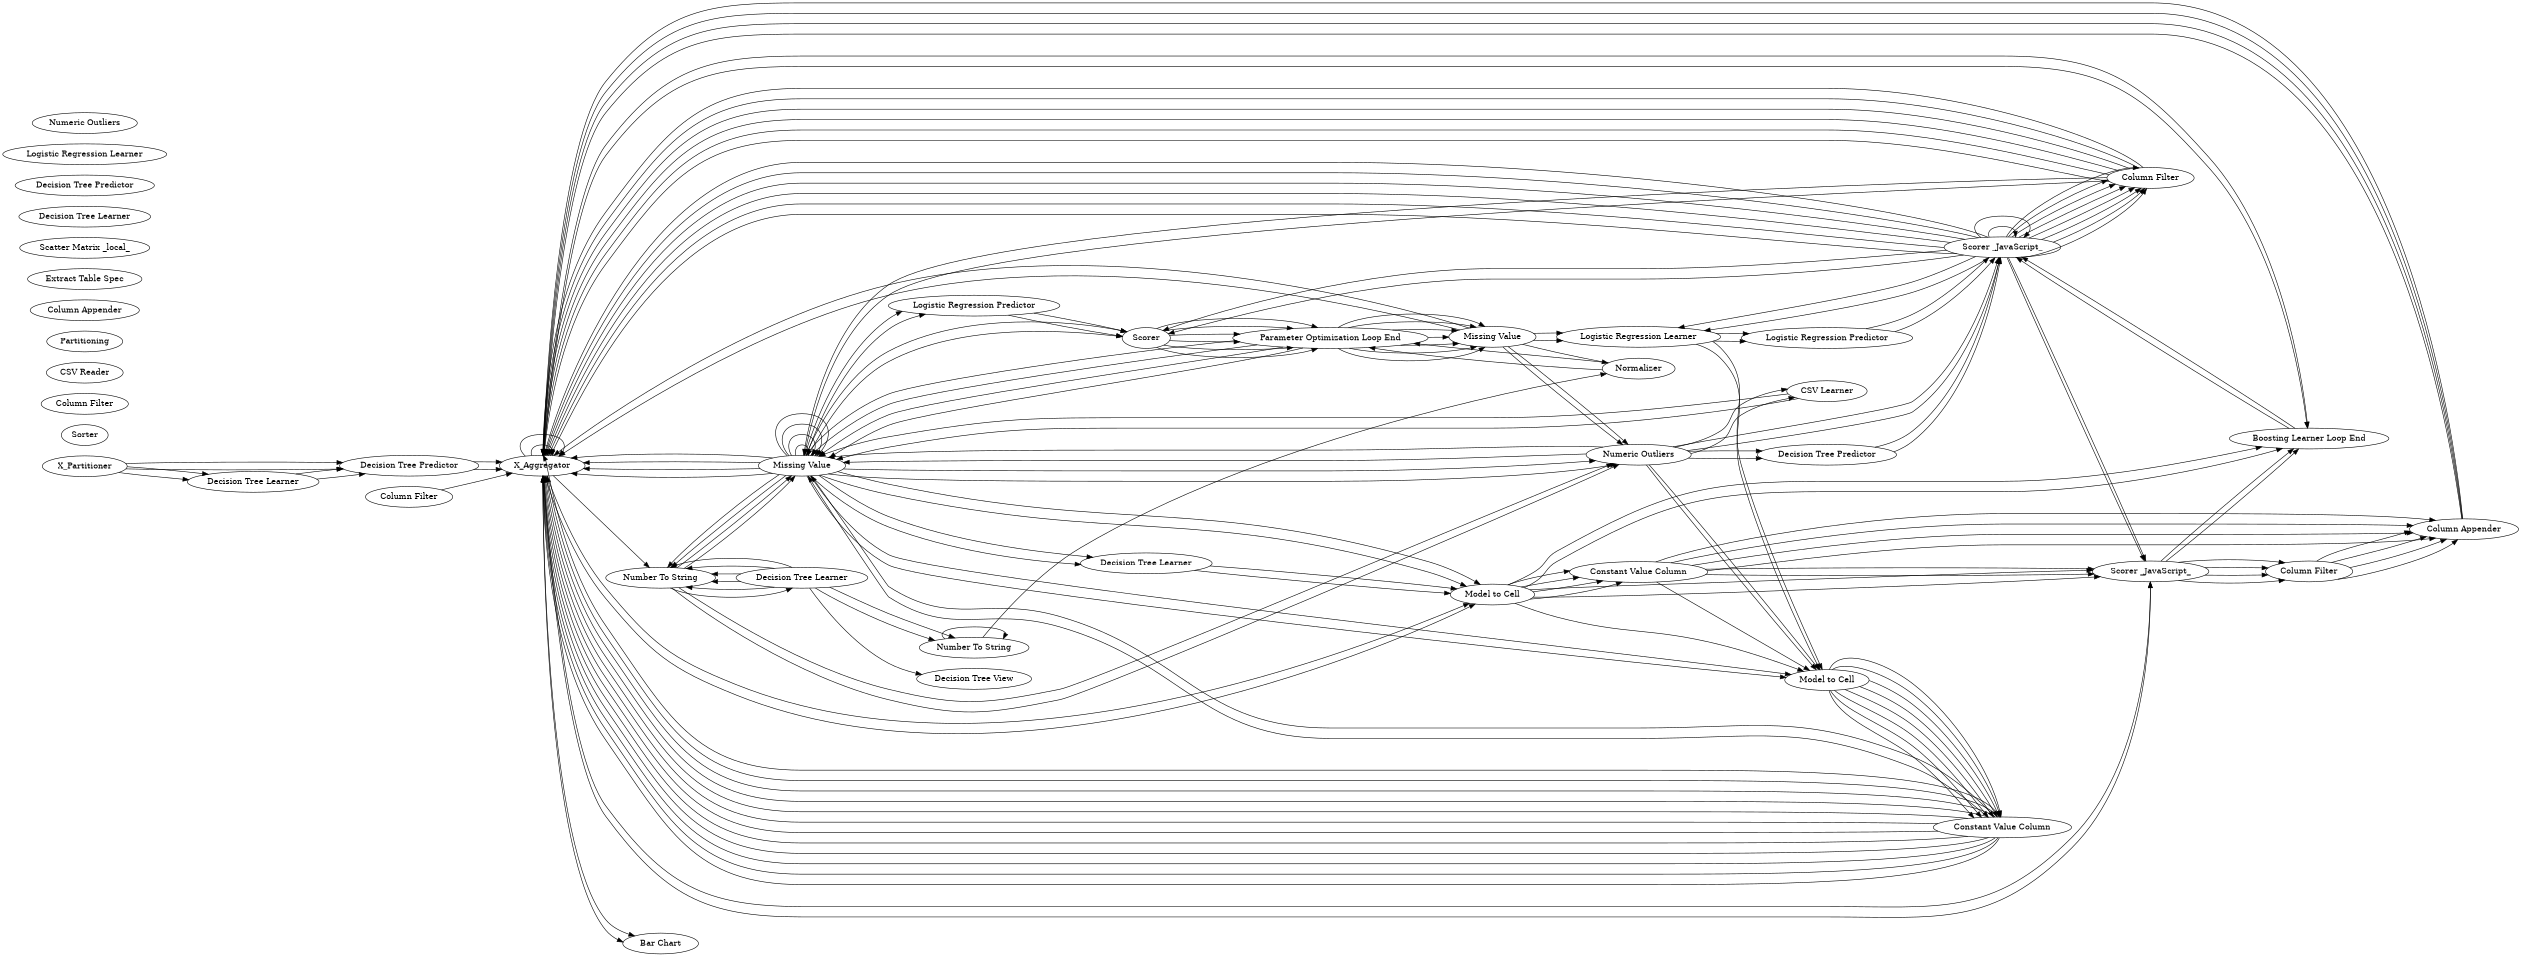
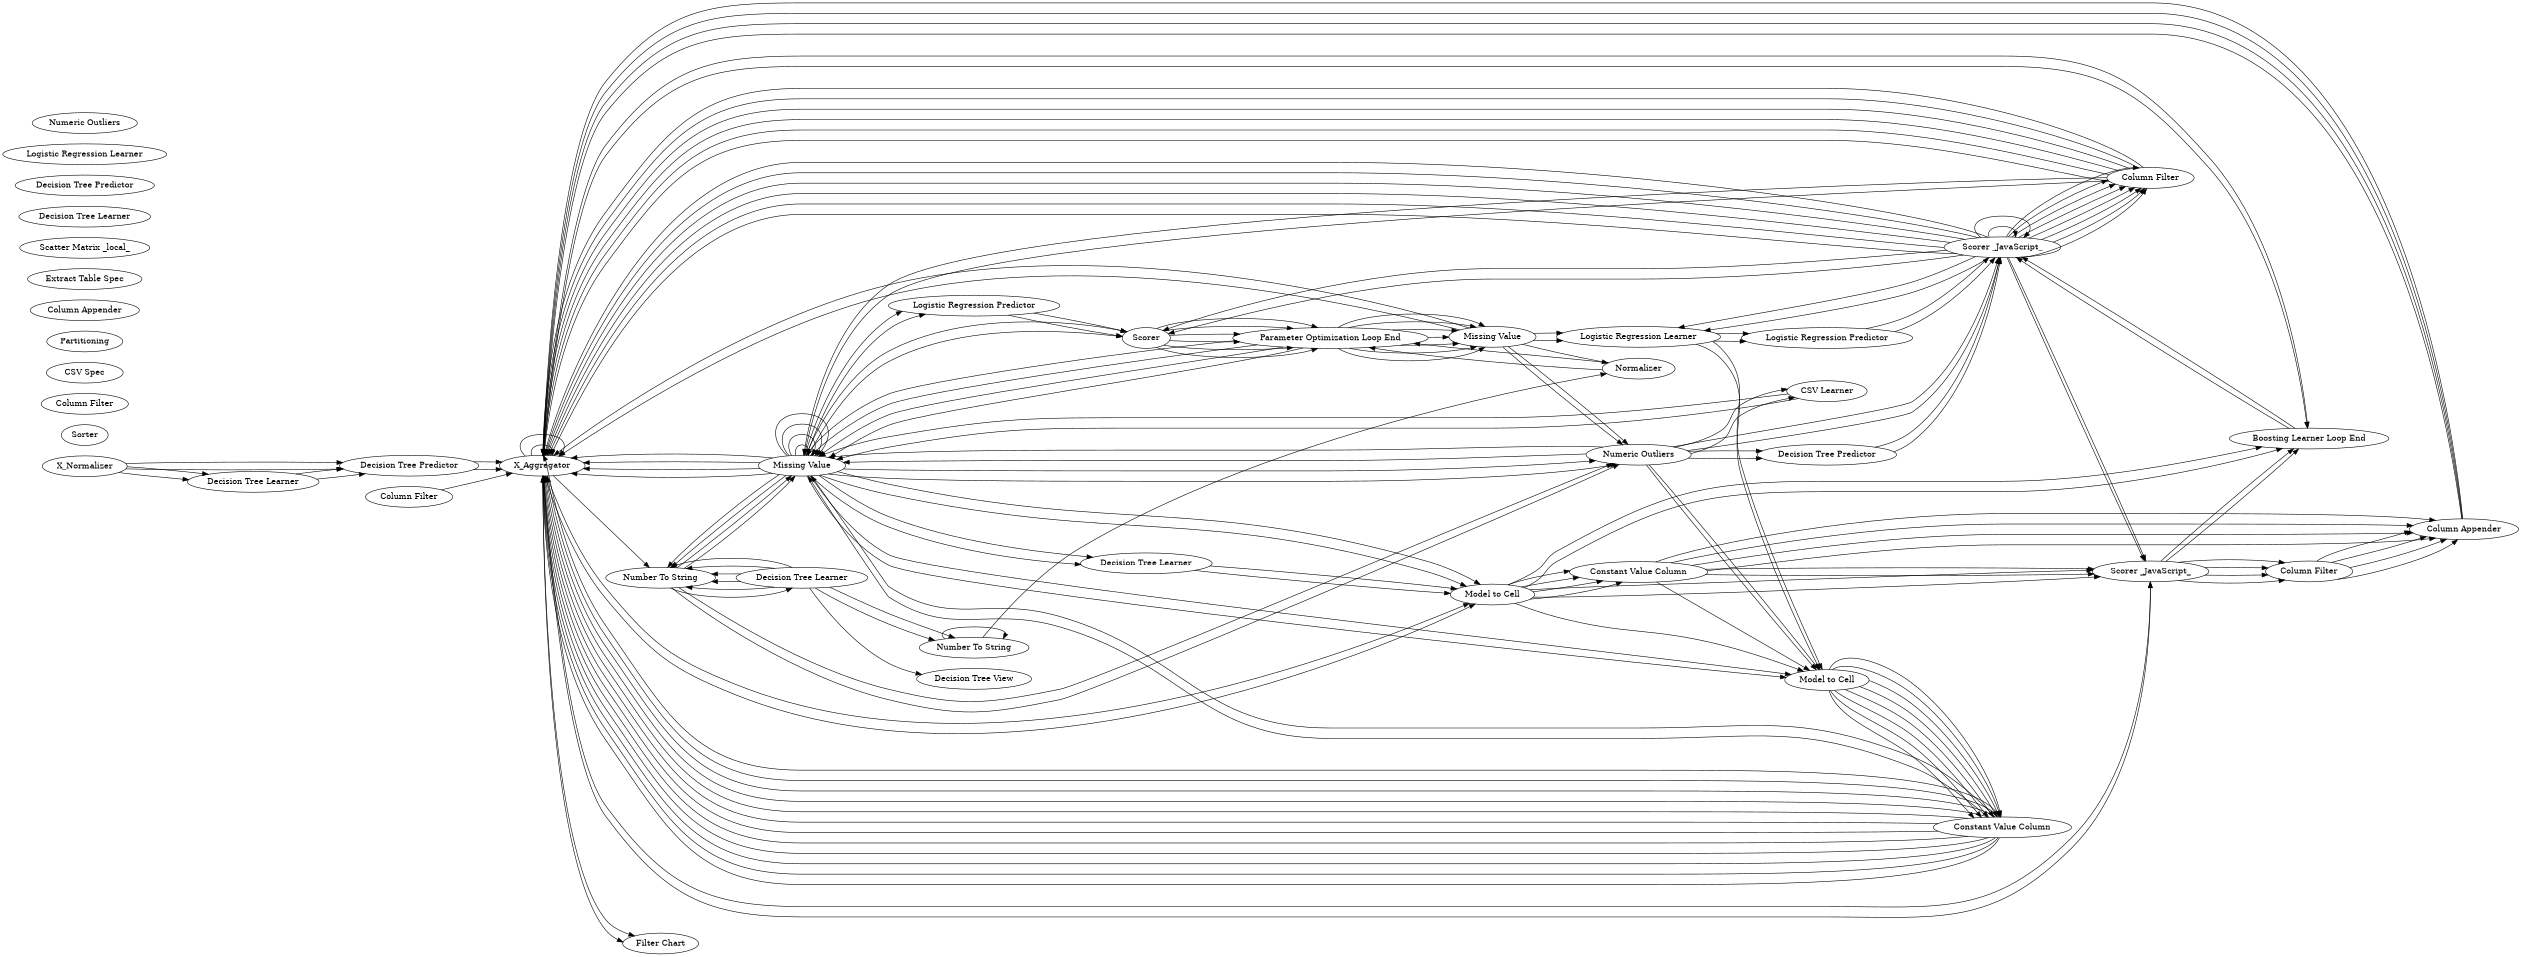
node "CSV Reader": label "CSV Reader" -> "CSV Spec"
node "X_Partitioner": label "X_Partitioner" -> "X_Normalizer"
node "Bar Chart": label "Bar Chart" -> "Filter Chart"
